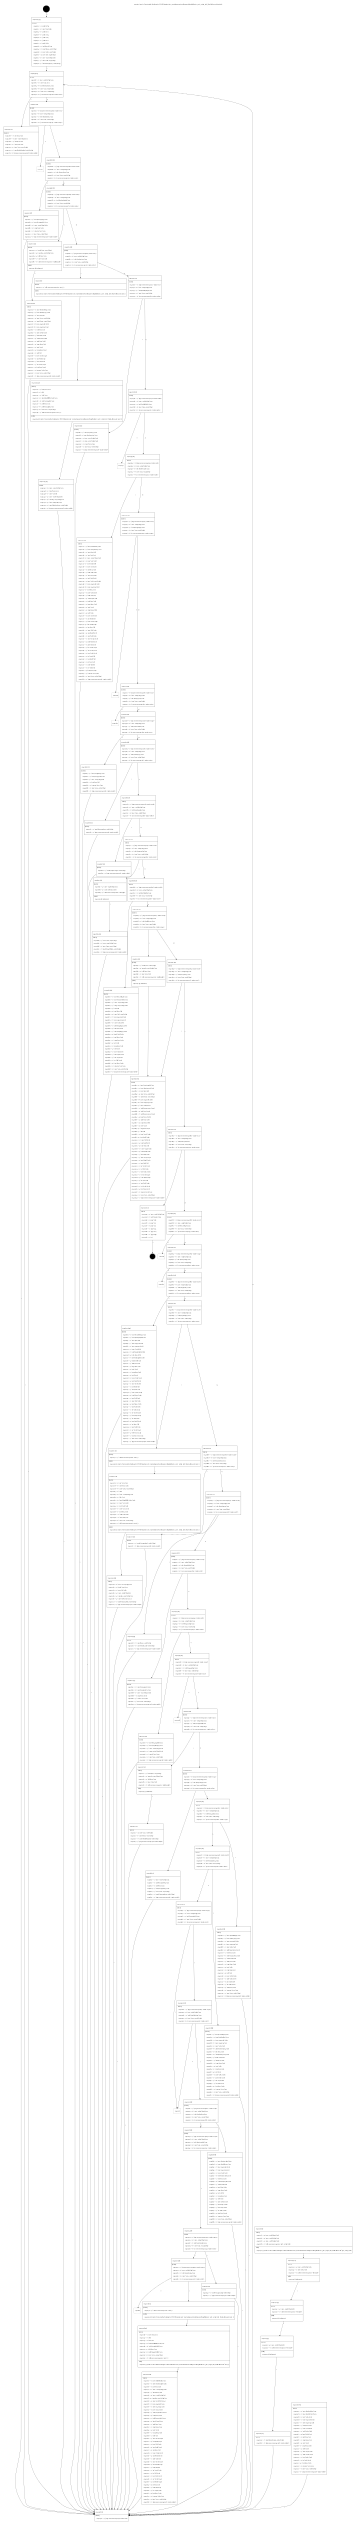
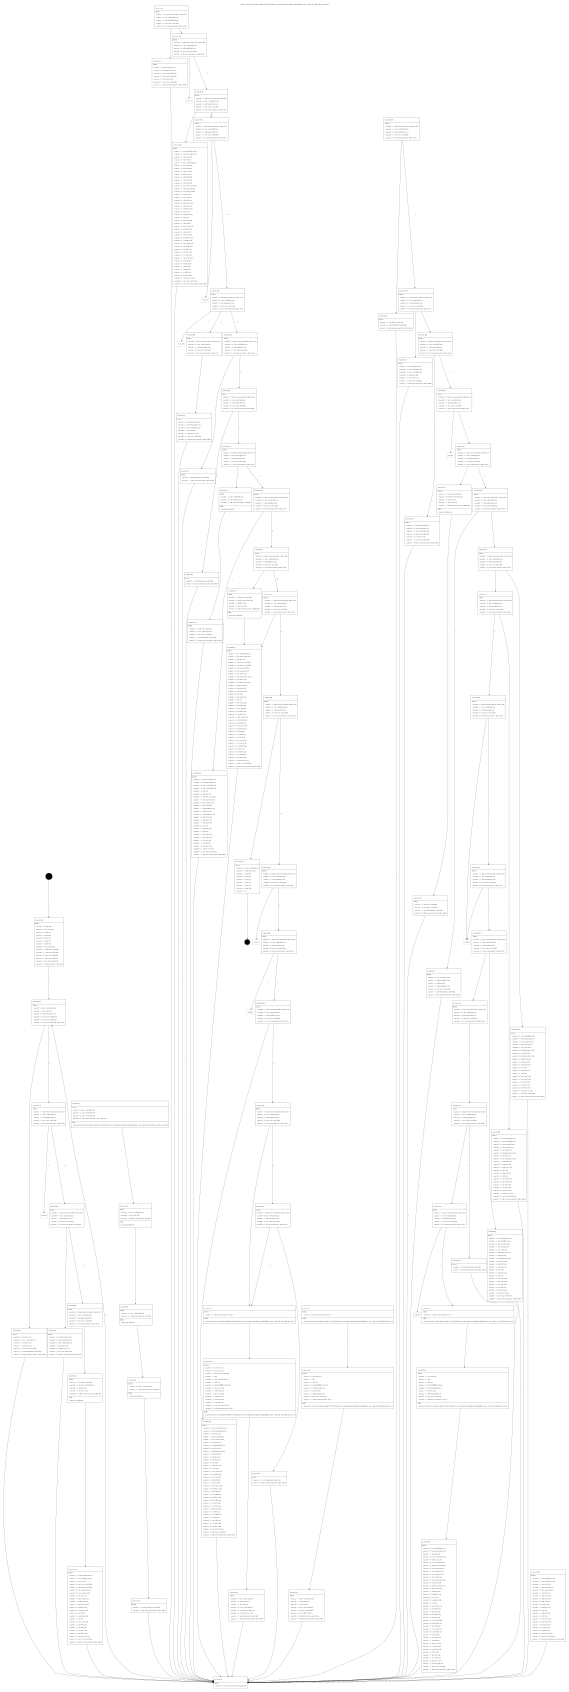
node "0x4016f0 [28]": removed
edge "0x401798 [28]" -> "0x4017b4 [28]": now "0x40177c [28]" -> "0x4017b4 [28]"
edge "0x4018e8 [28]" -> "0x401904 [28]": now "0x4018e8 [28]" -> "0x402071 [5]"
